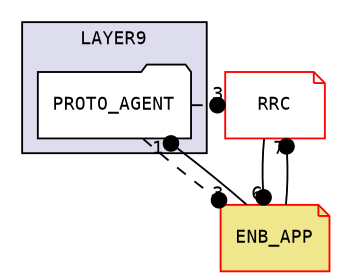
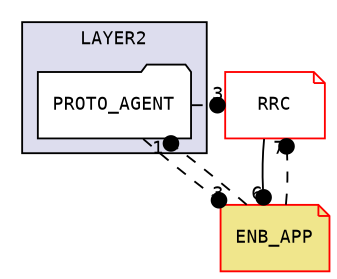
cluster "LAYER9": label "LAYER9" -> "LAYER2"
edge "ENB_APP" -> "PROTO_AGENT": style solid -> dashed
edge "ENB_APP" -> "RRC": style solid -> dashed
